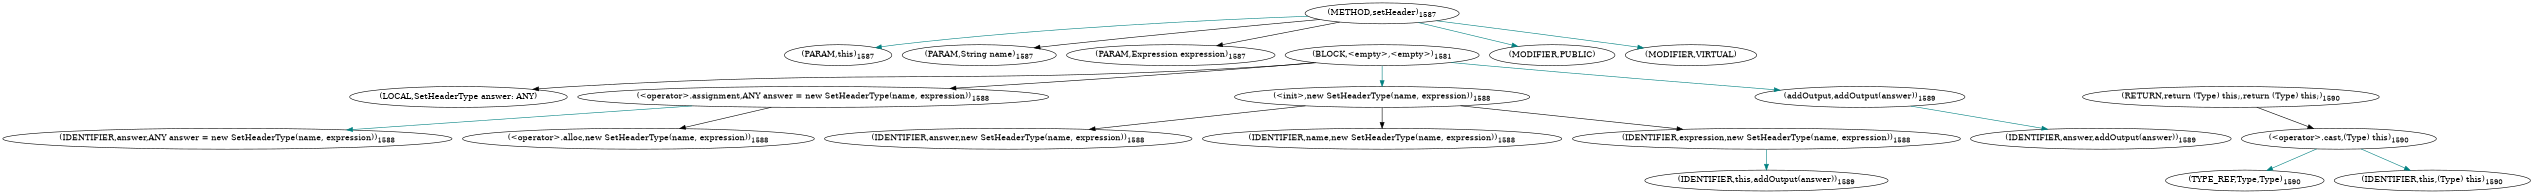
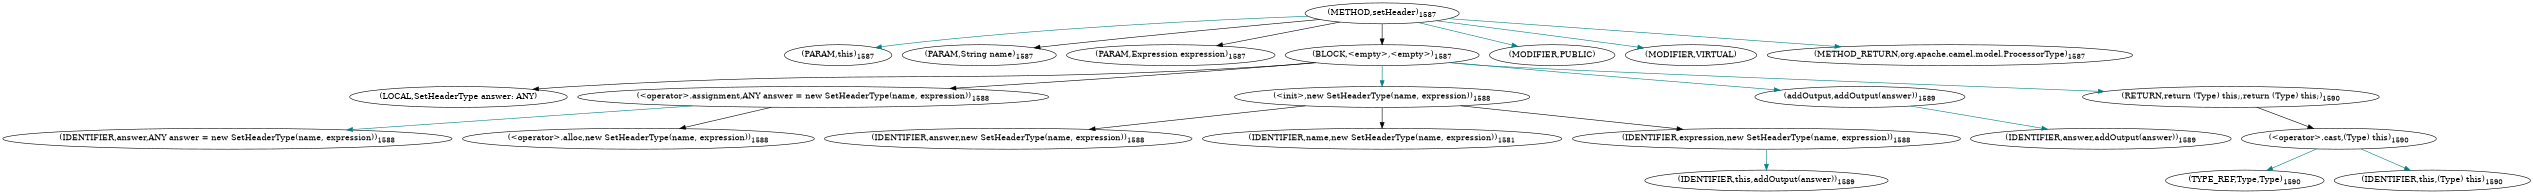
edge "(METHOD,setHeader)" -> "(BLOCK,<empty>,<empty>)": added
node "(BLOCK,<empty>,<empty>)": text "1581" -> "1587"
node "(METHOD_RETURN,org.apache.camel.model.ProcessorType)": added
edge "(BLOCK,<empty>,<empty>)" -> "(RETURN,return (Type) this;,return (Type) this;)": added
node "(IDENTIFIER,name,new SetHeaderType(name, expression))": text "1588" -> "1581"
